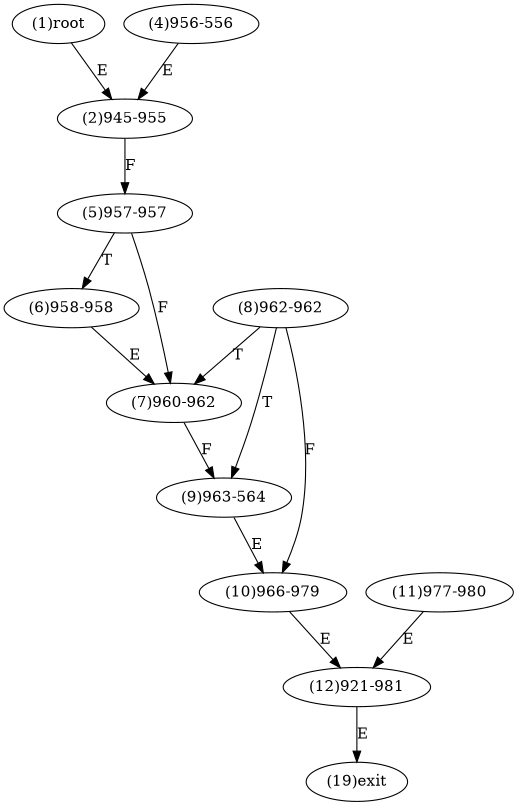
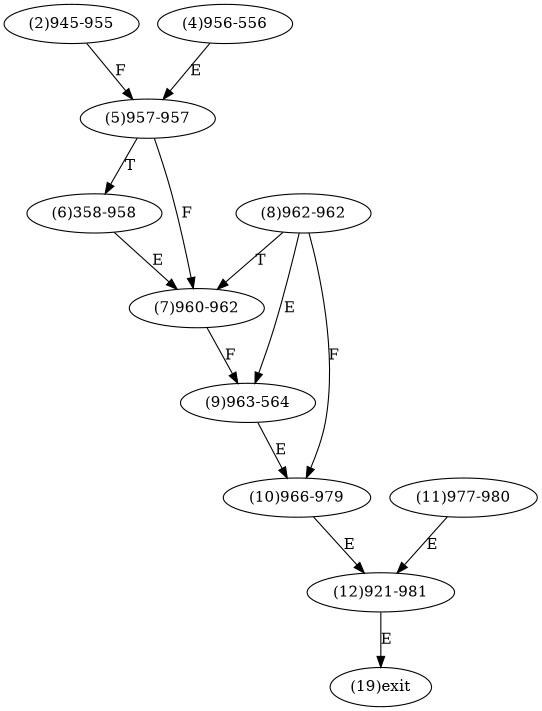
node "(1)root": removed
edge "(4)956-556" -> "(2)945-955": now "(4)956-556" -> "(5)957-957"
node "(6)958-958": label "(6)958-958" -> "(6)358-958"
edge "(8)962-962" -> "(9)963-564": label "T" -> "E"
